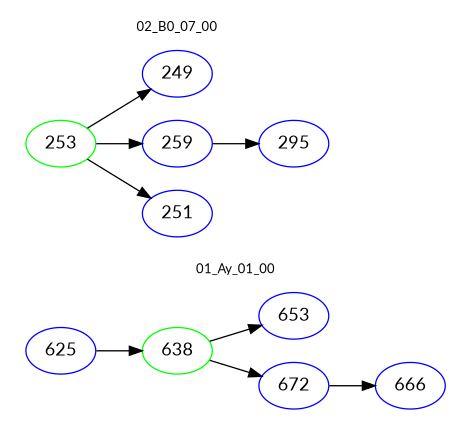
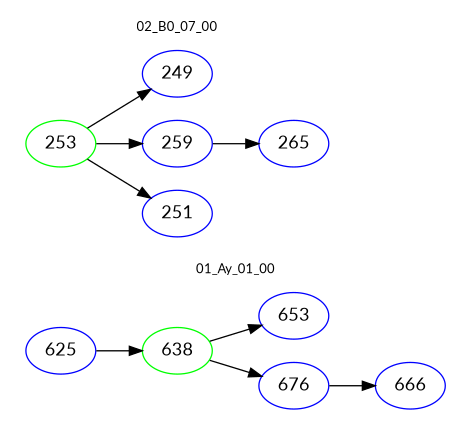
node "295": label "295" -> "265"
node "672": label "672" -> "676"
